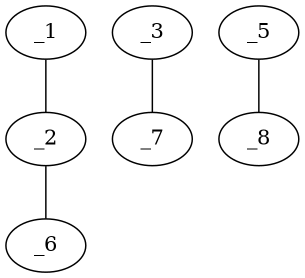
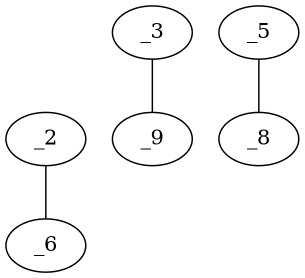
node "_1": removed
node "_7": label "_7" -> "_9"
